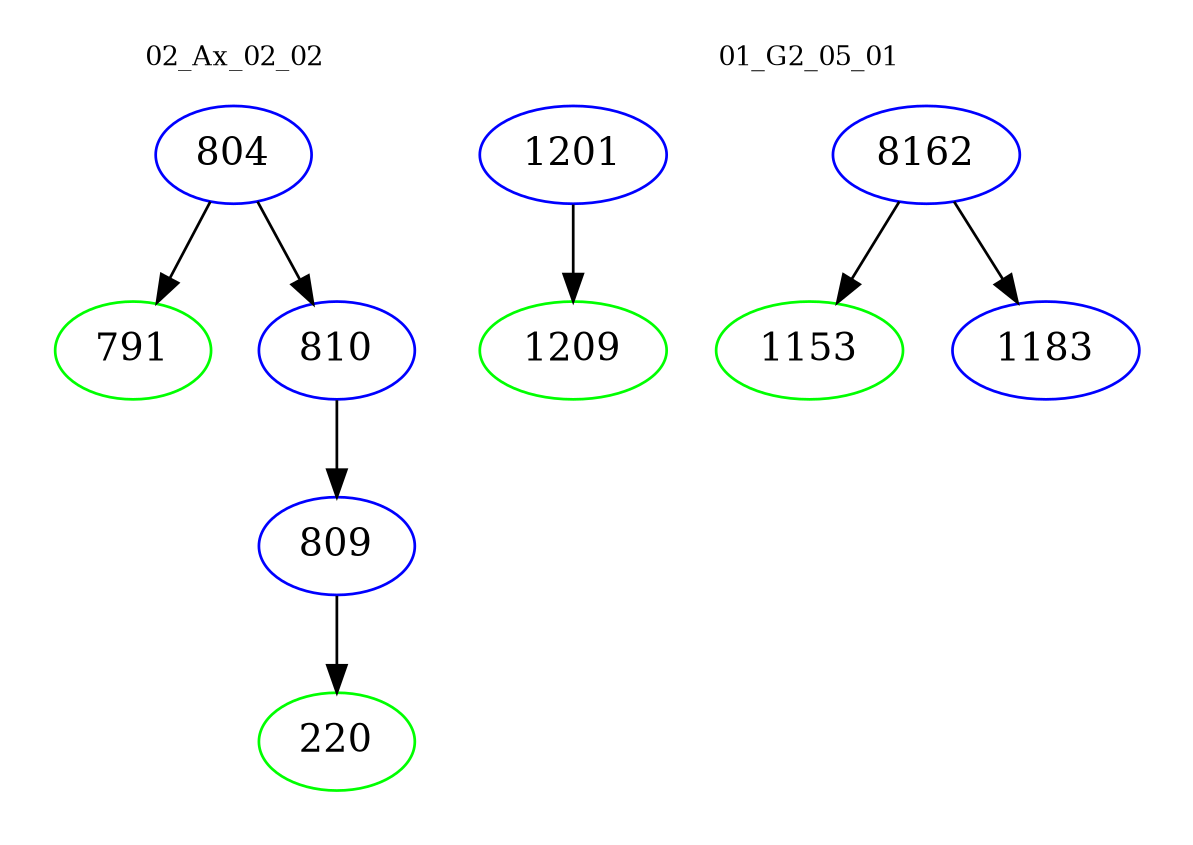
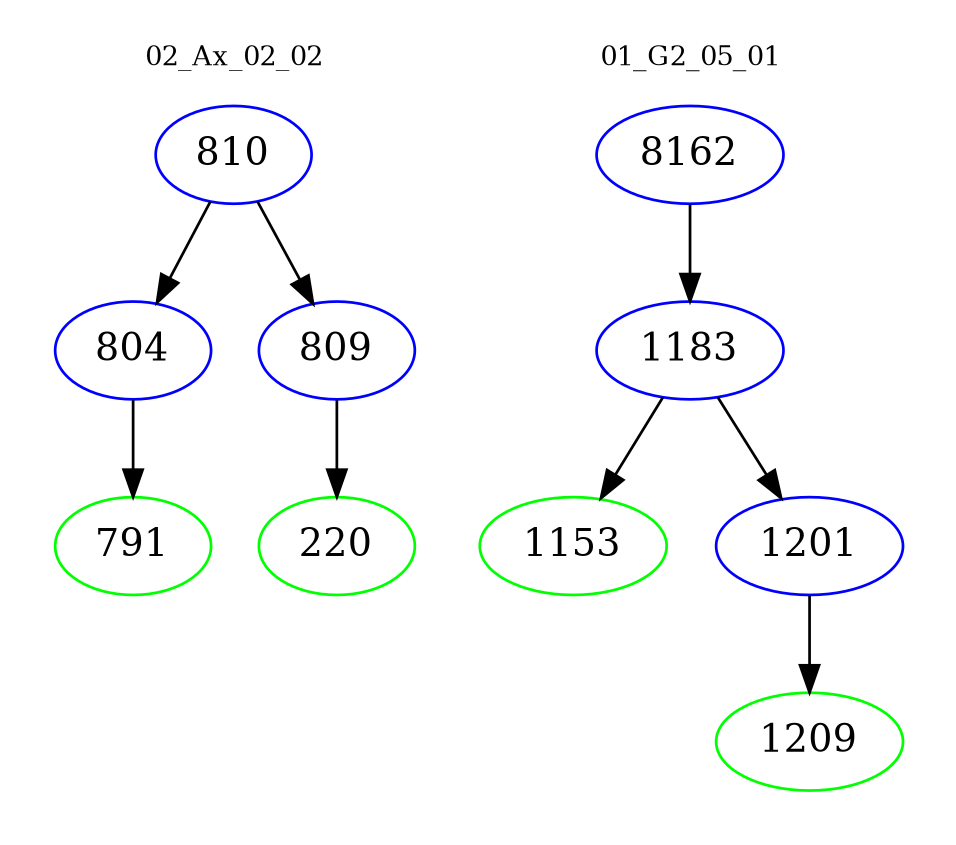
edge "804" -> "810": reversed
edge "8162" -> "1153": now "1183" -> "1153"
edge "1183" -> "1201": added
